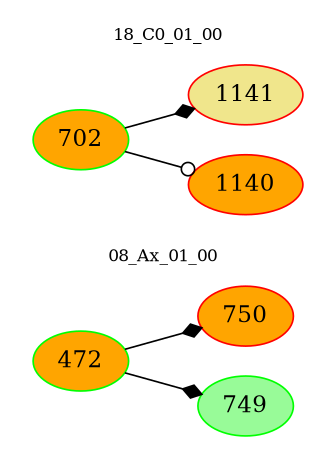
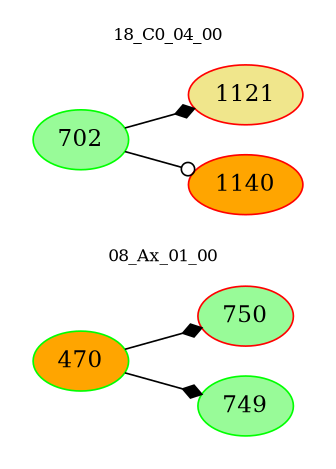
cluster "18_C0_01_00": label "18_C0_01_00" -> "18_C0_04_00"
node "1141": label "1141" -> "1121"
node "702": fillcolor orange -> palegreen
node "750": fillcolor orange -> palegreen
node "472": label "472" -> "470"
